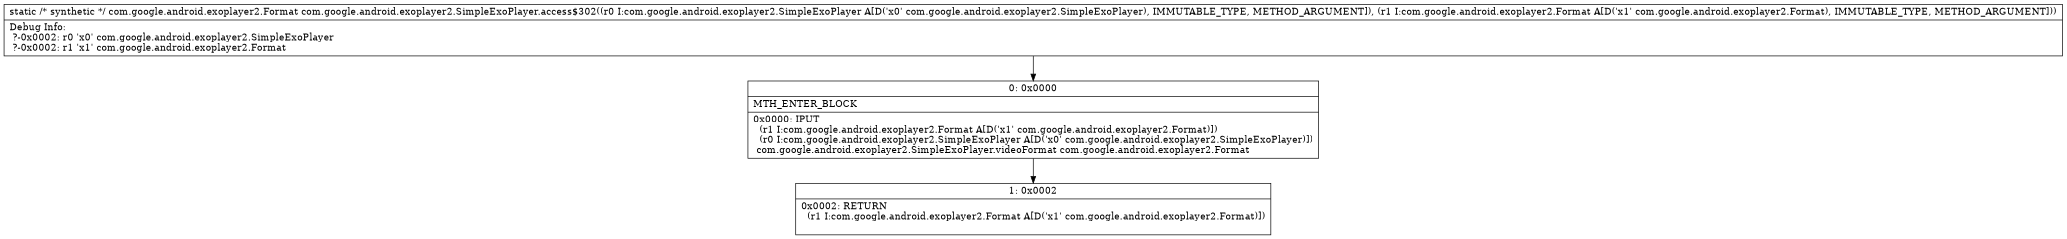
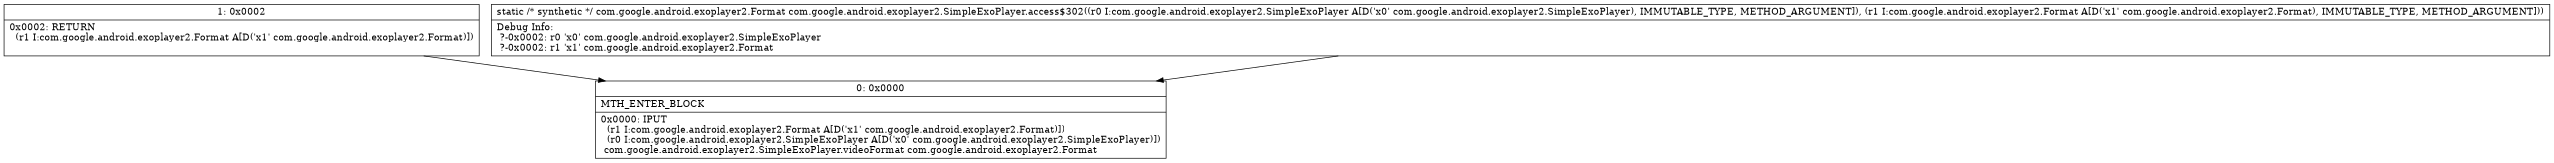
edge "0: 0x0000" -> "1: 0x0002": reversed
